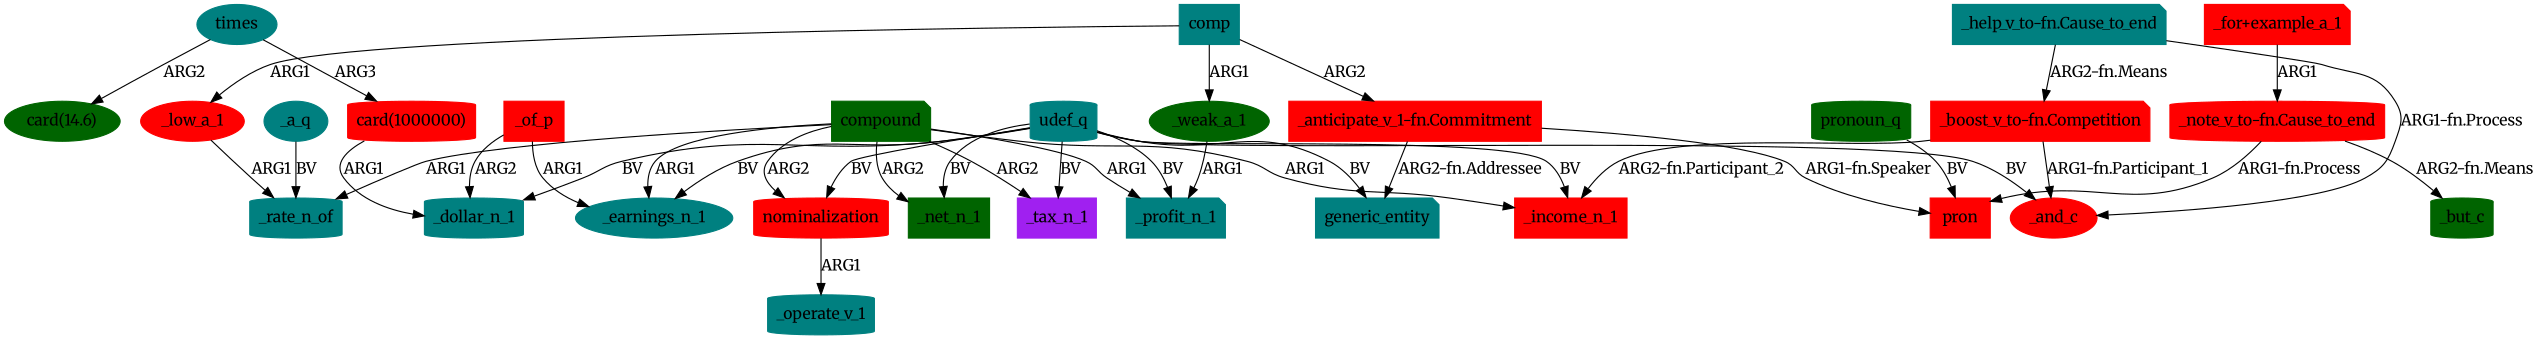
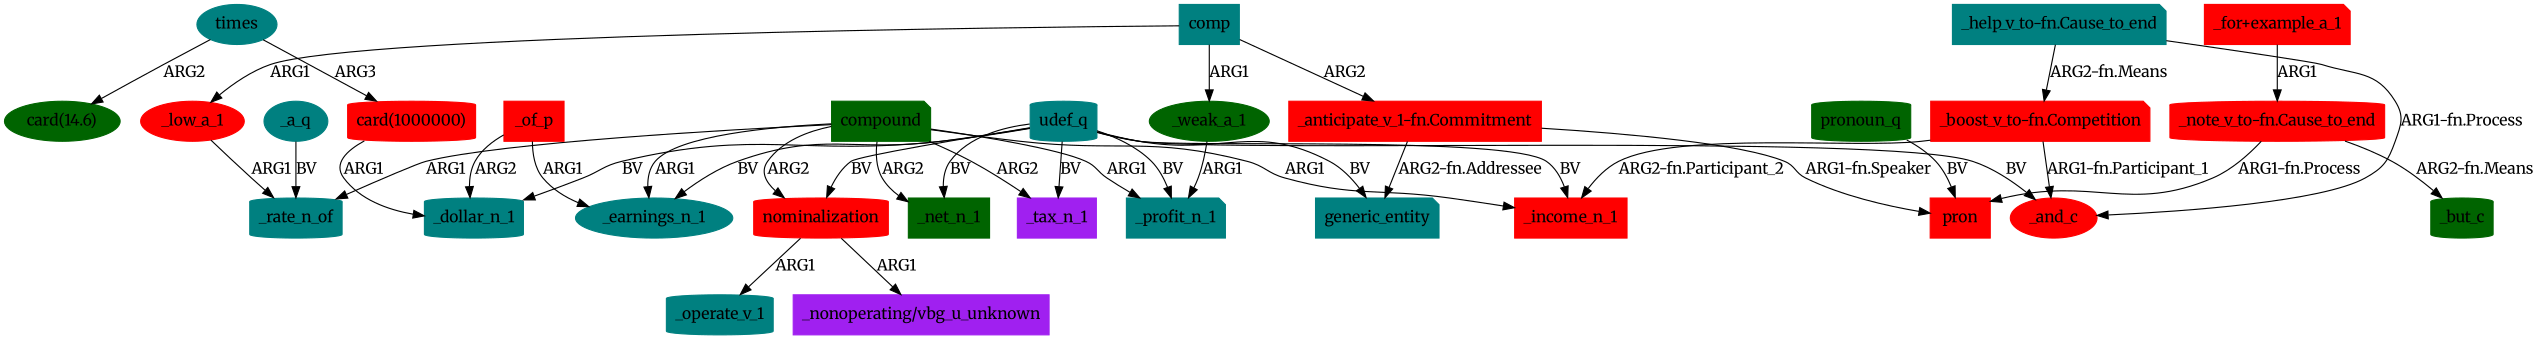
node "_nonoperating/vbg_u_unknown": added
